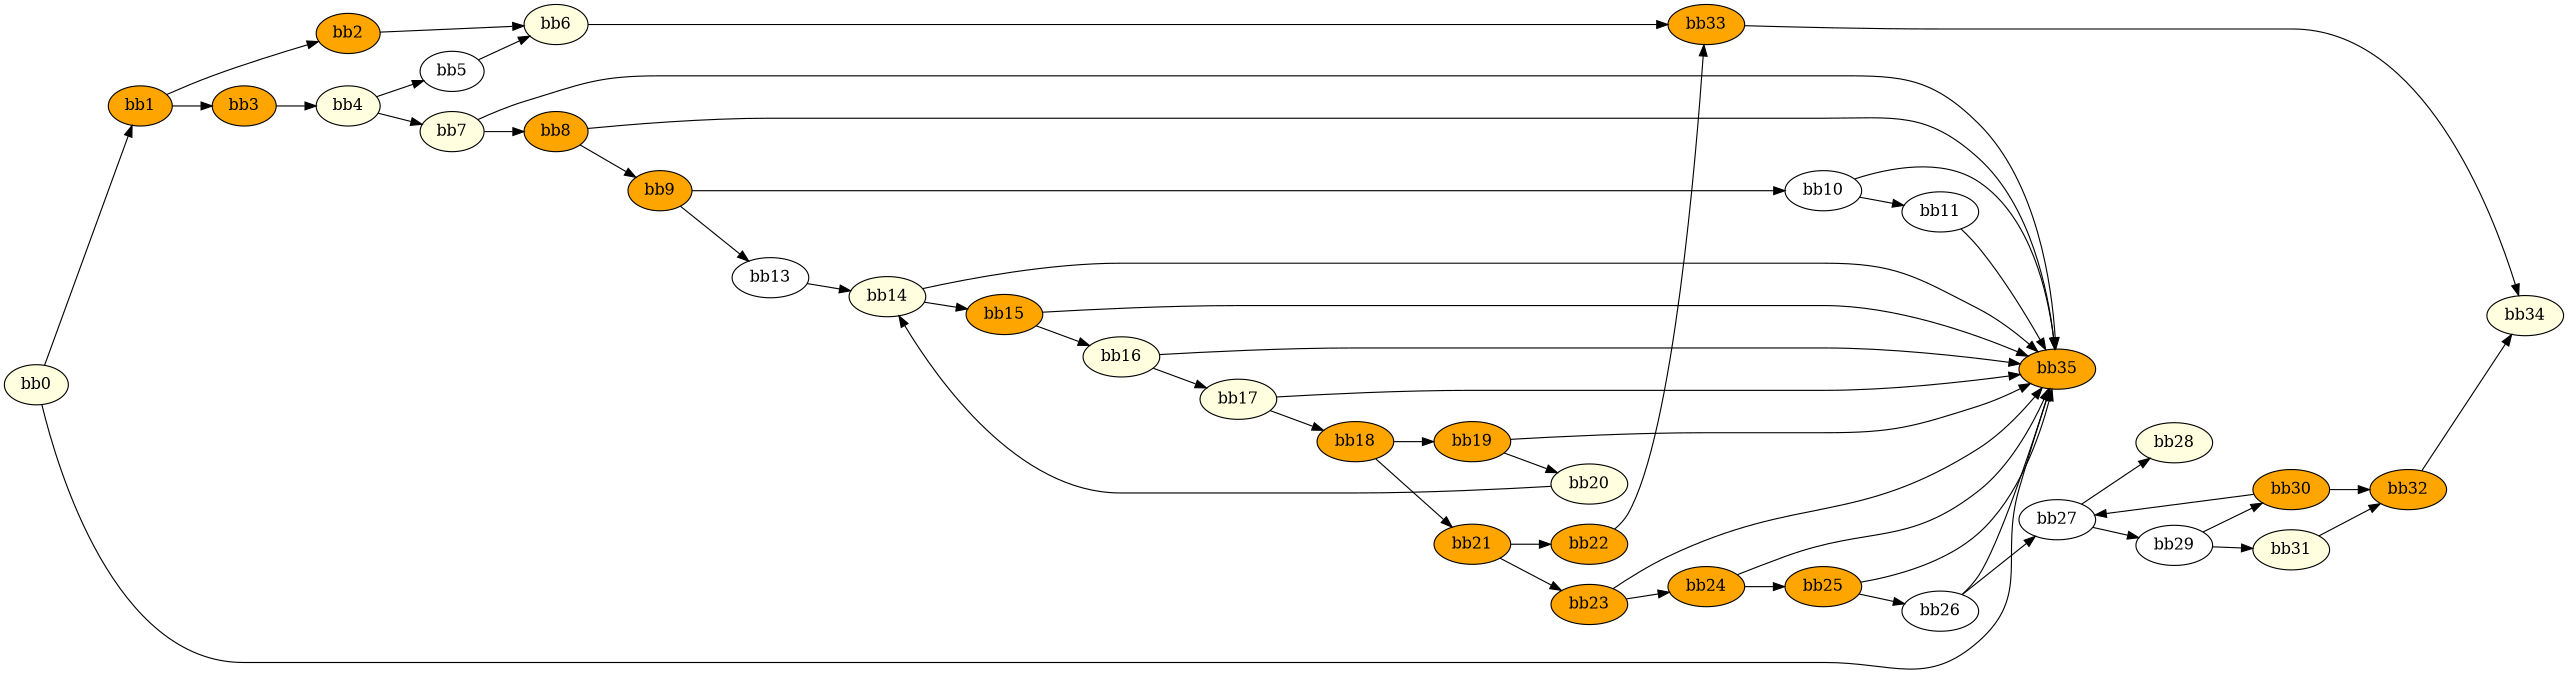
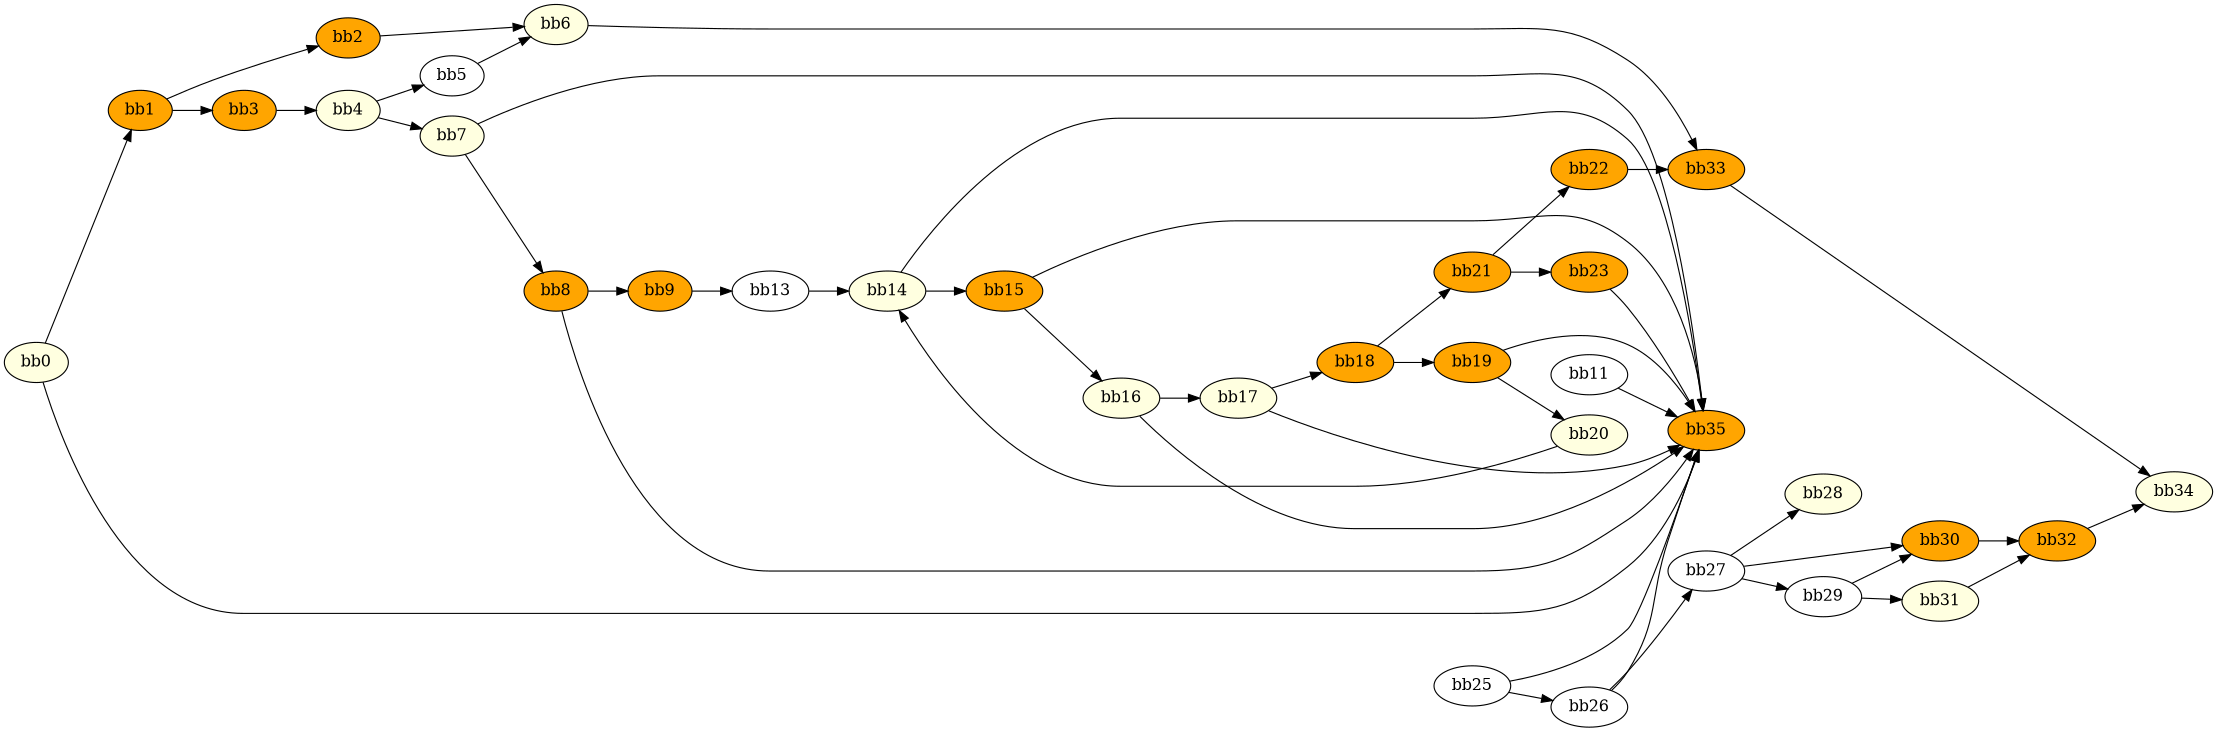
node "bb10": removed
edge "bb30" -> "bb27": reversed
node "bb24": removed
node "bb25": fillcolor orange -> white
